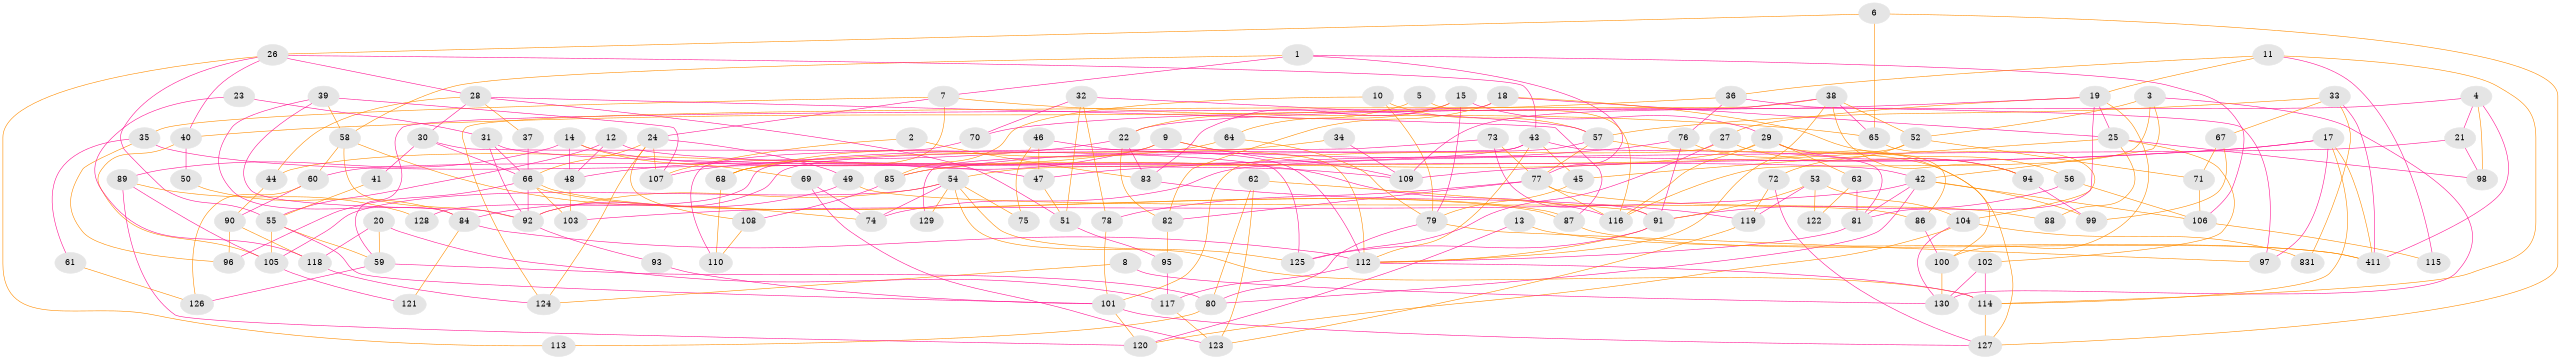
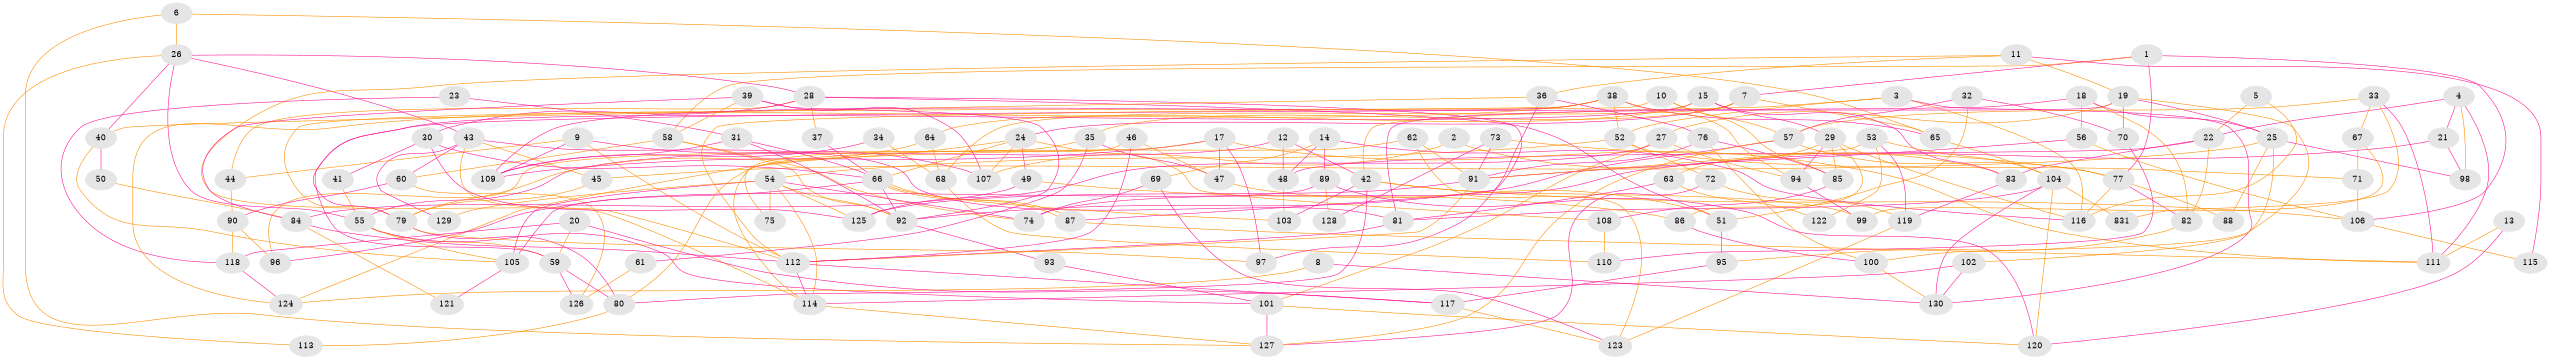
edge "42" -- "81": now "104" -- "81"
node "78": removed
node "411": label "411" -> "111"
